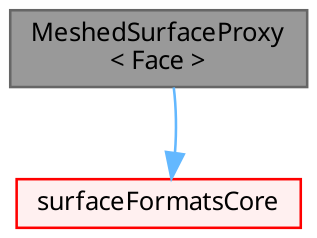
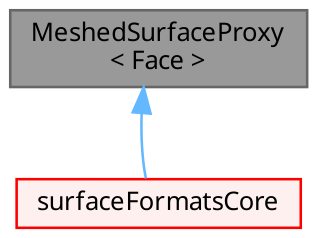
edge "MeshedSurfaceProxy < Face >" -> "surfaceFormatsCore": reversed
